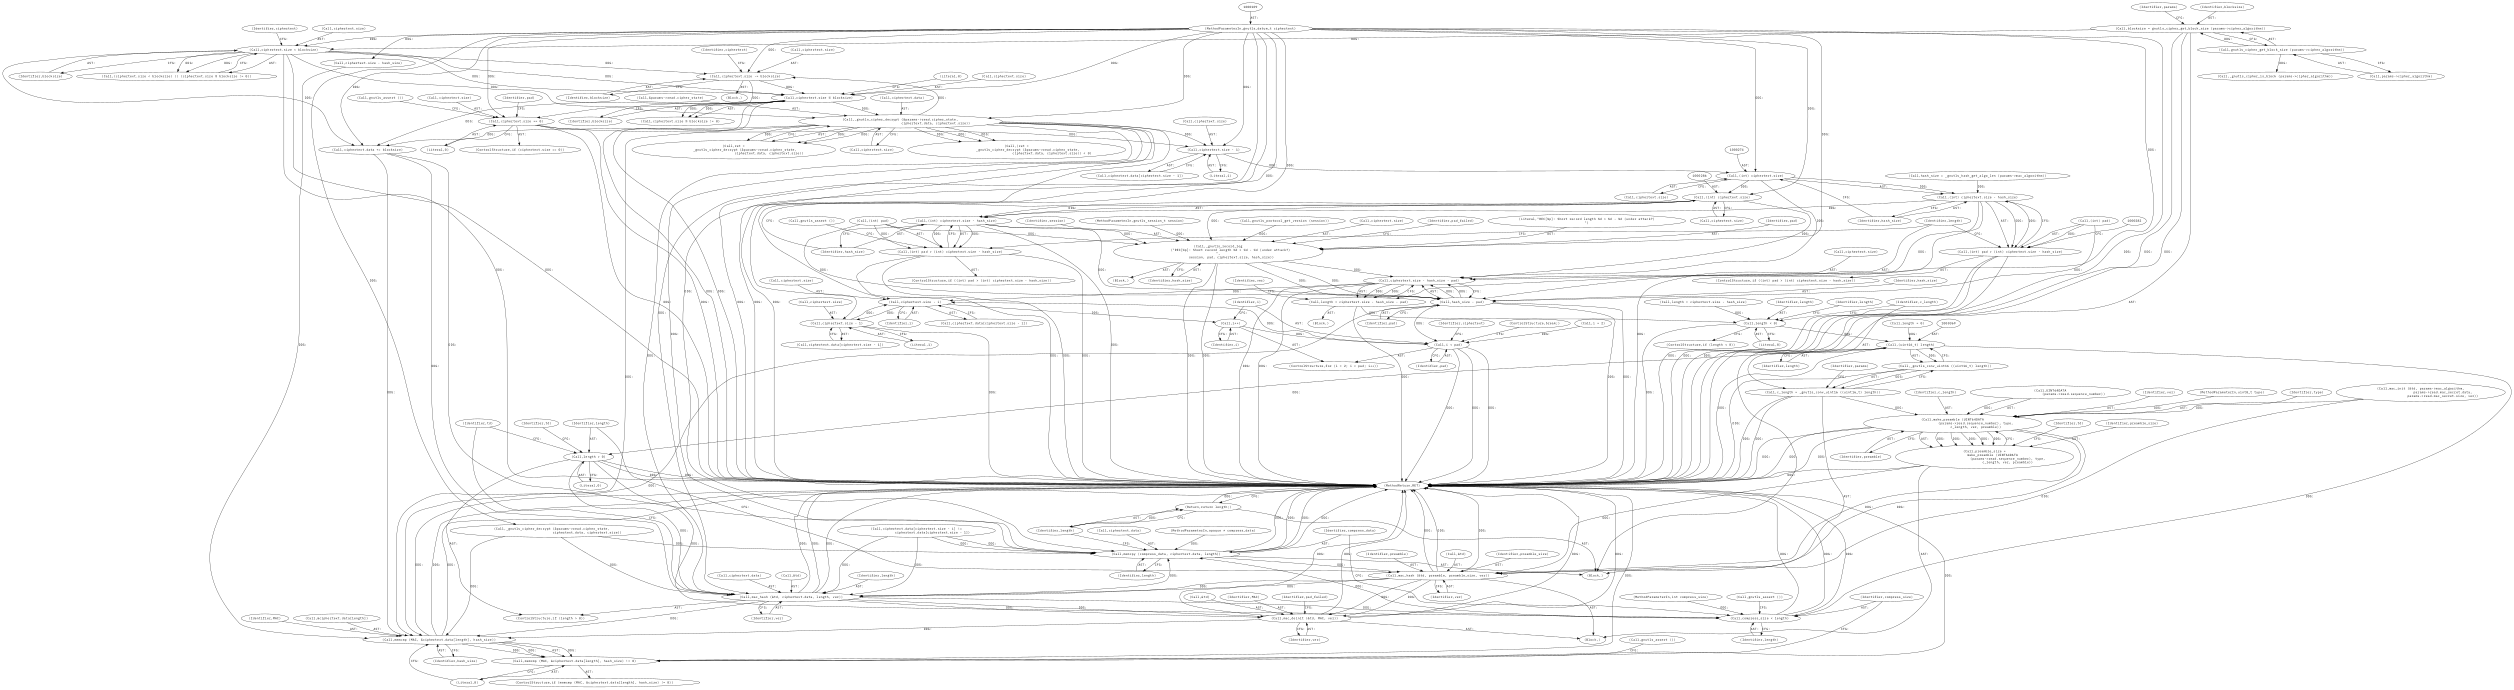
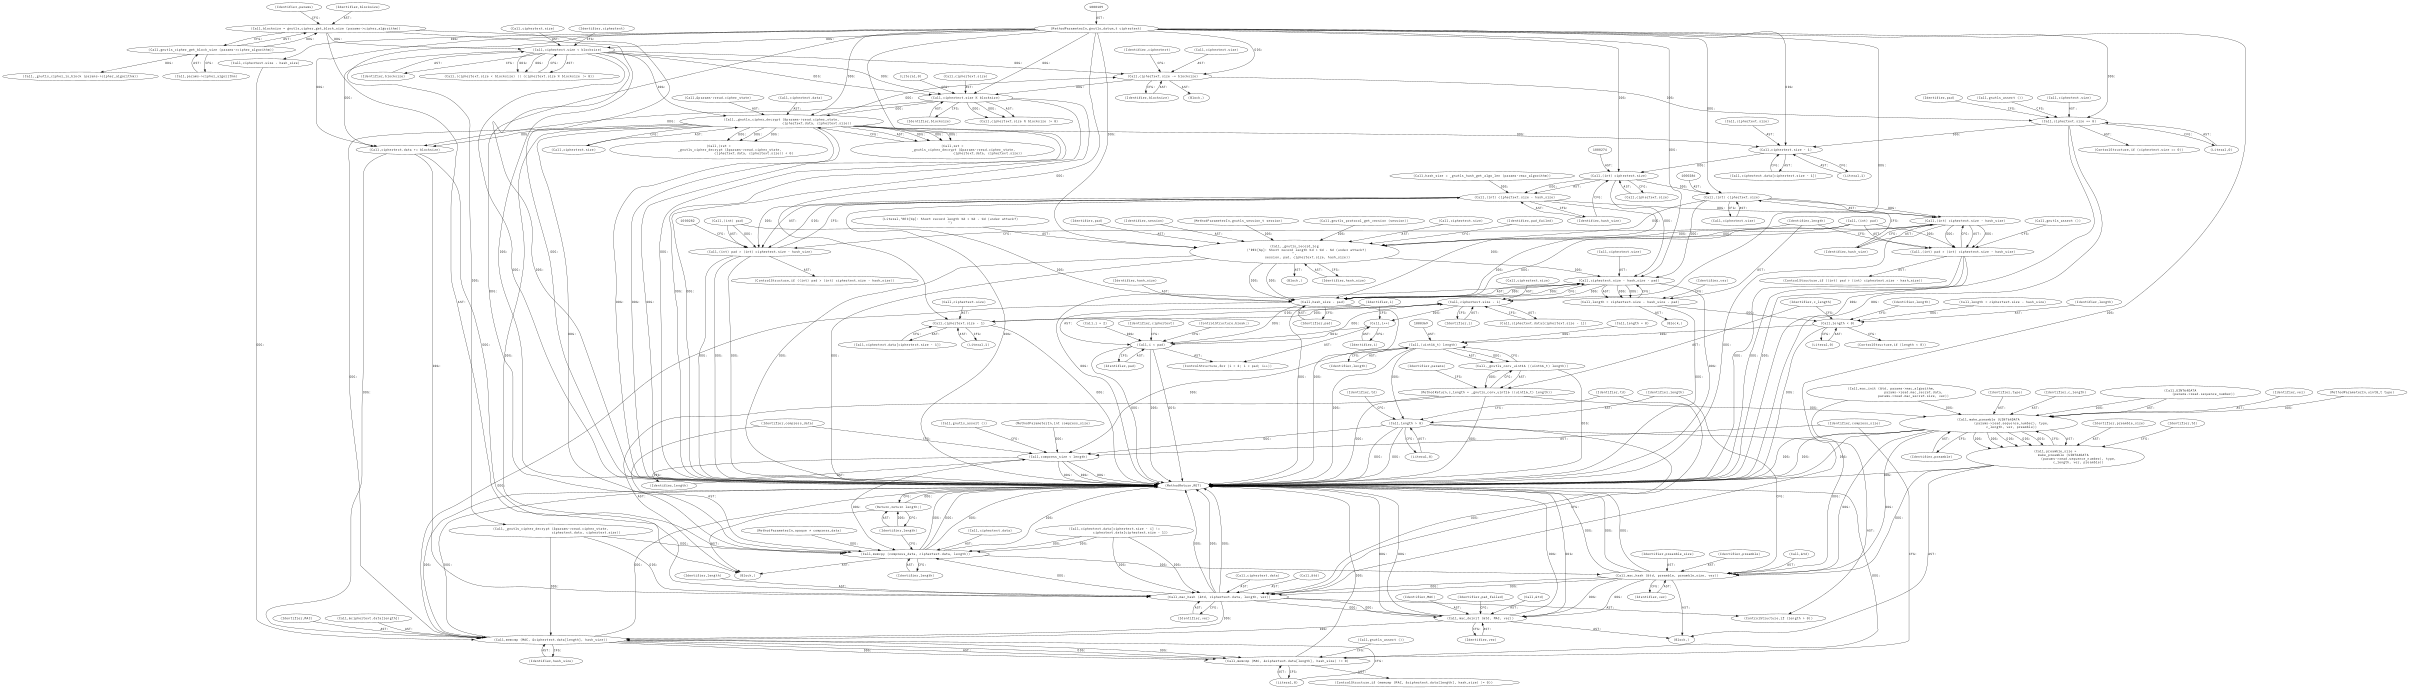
node "(Call,c_length = _gnutls_conv_uint16 ((uint16_t) length))": label "(Call,c_length = _gnutls_conv_uint16 ((uint16_t) length))" -> "(MethodReturn,c_length = _gnutls_conv_uint16 ((uint16_t) length))"
edge "(Call,mac_hash (&td, ciphertext.data, length, ver))" -> "(Call,compress_size < length)": removed, label "DDG:"
